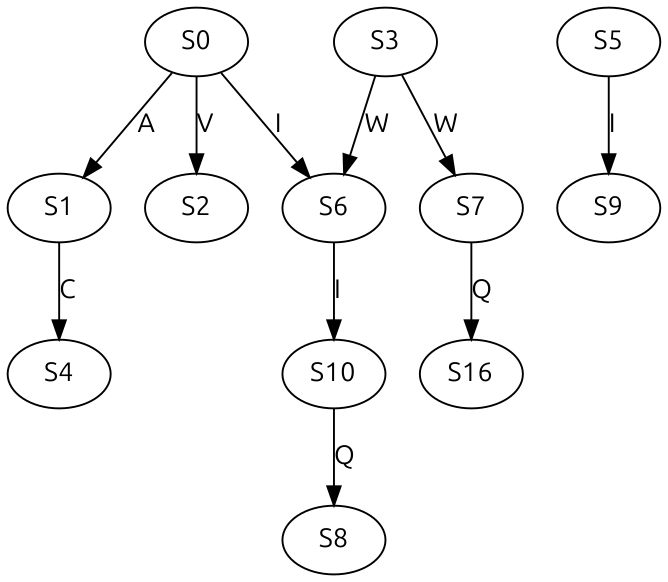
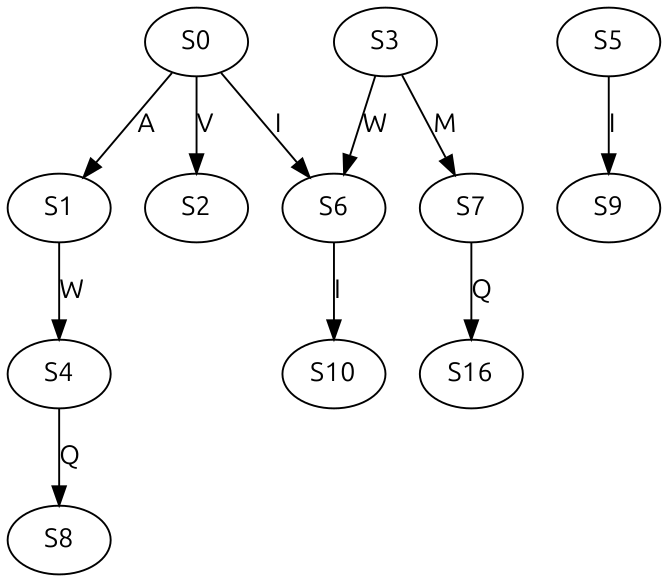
edge "S3" -> "S7": label "W" -> "M"
edge "S1" -> "S4": label "C" -> "W"
edge "S10" -> "S8": now "S4" -> "S8"
